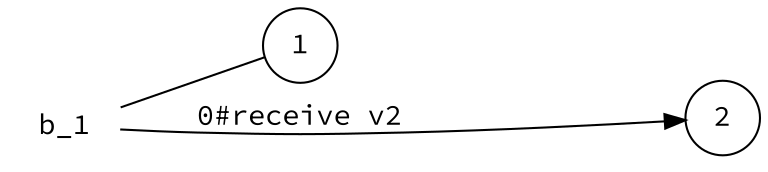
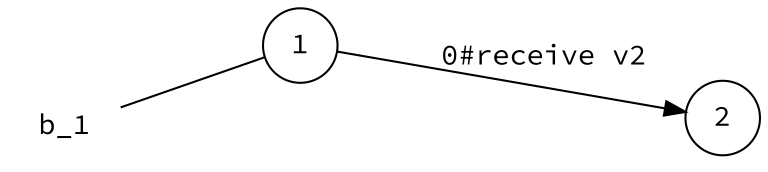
edge "b_1" -> "2": now "1" -> "2"
